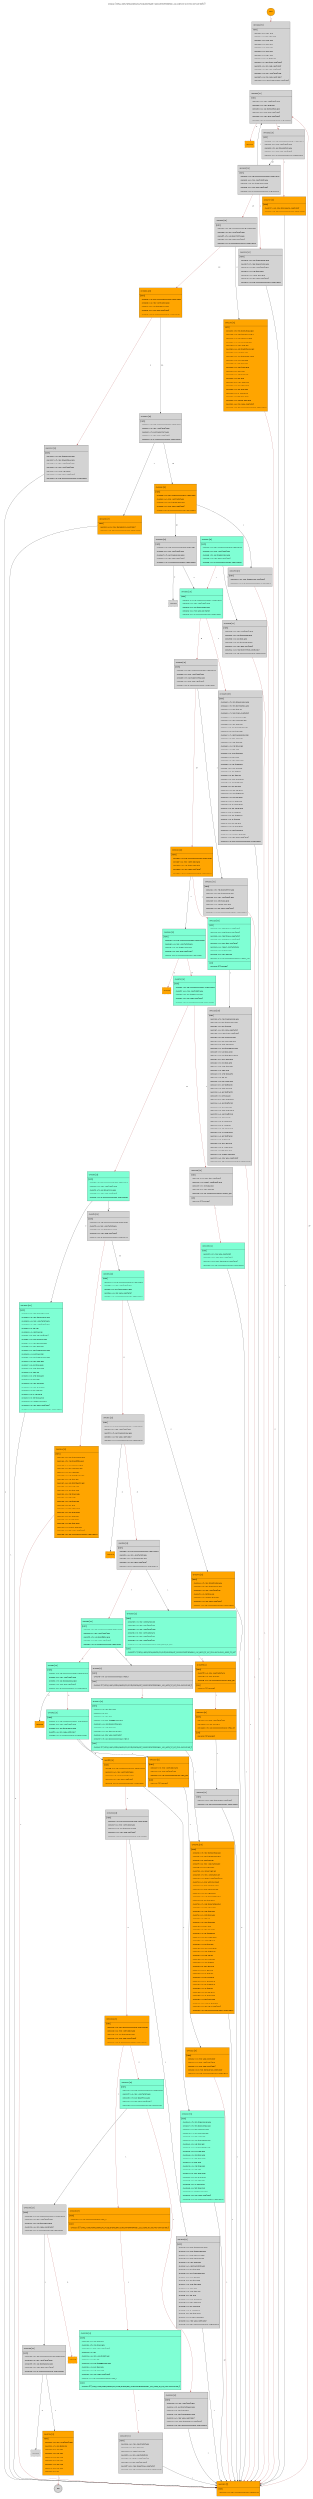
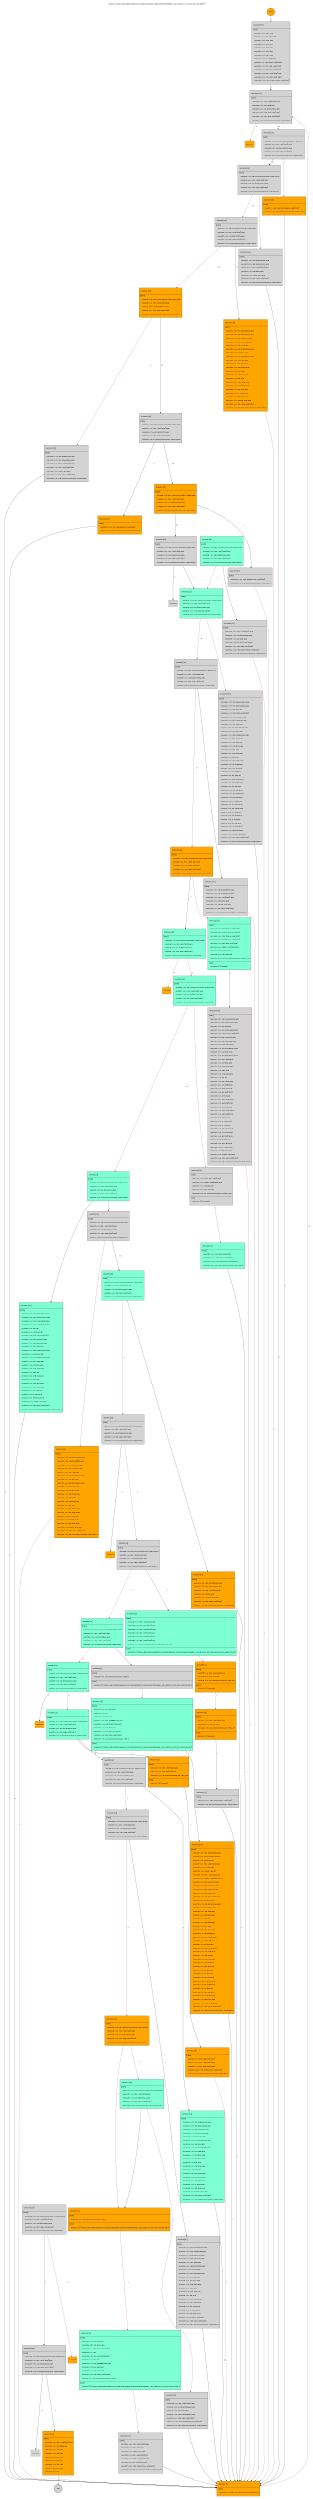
edge "0x401dce [28]" -> "0x401d92 [32]": now "0x401d60 [50]" -> "0x401d92 [32]"
node "0x401ffe [28]": fillcolor orange -> lightgrey
edge "0x402052 [28]" -> "0x40206e [28]": now "0x402052 [28]" -> "0x4022b3 [5]"
